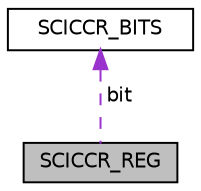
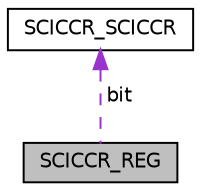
node "SCICCR_BITS": label "SCICCR_BITS" -> "SCICCR_SCICCR"
